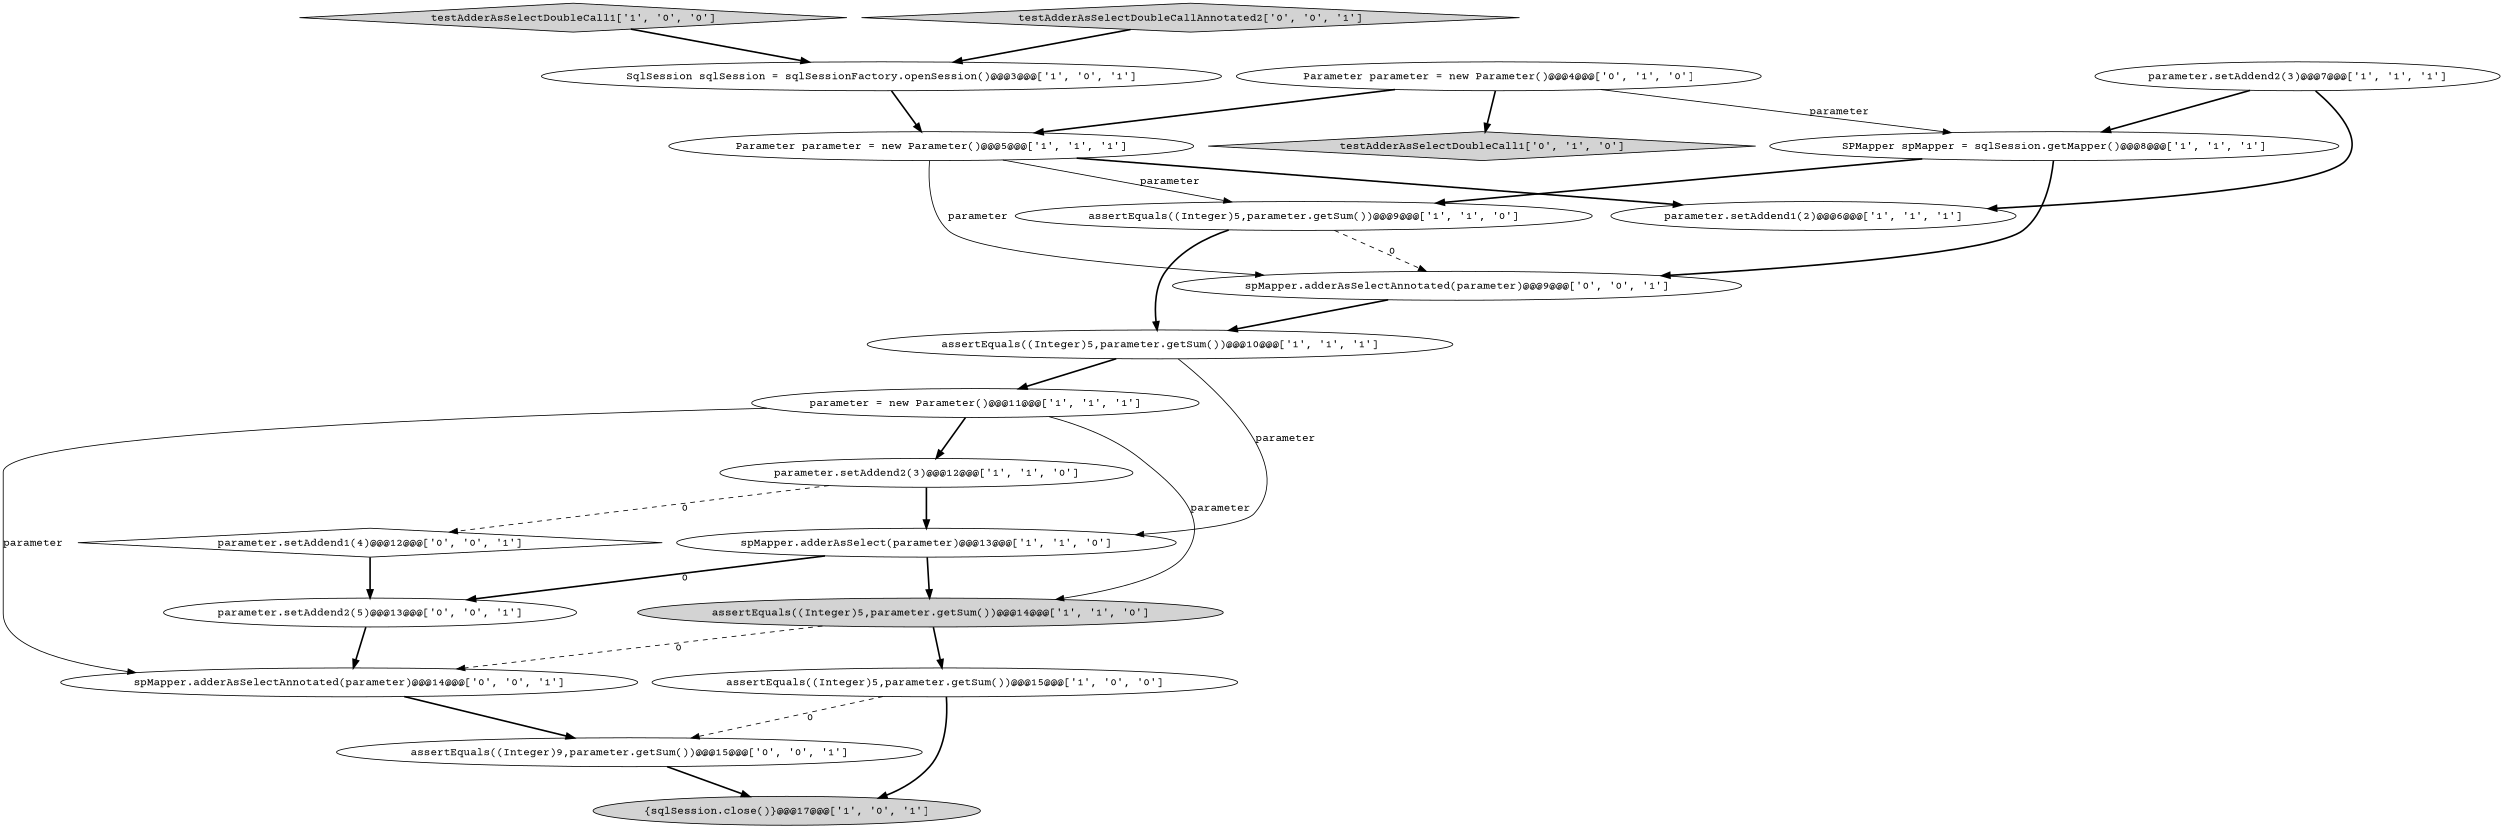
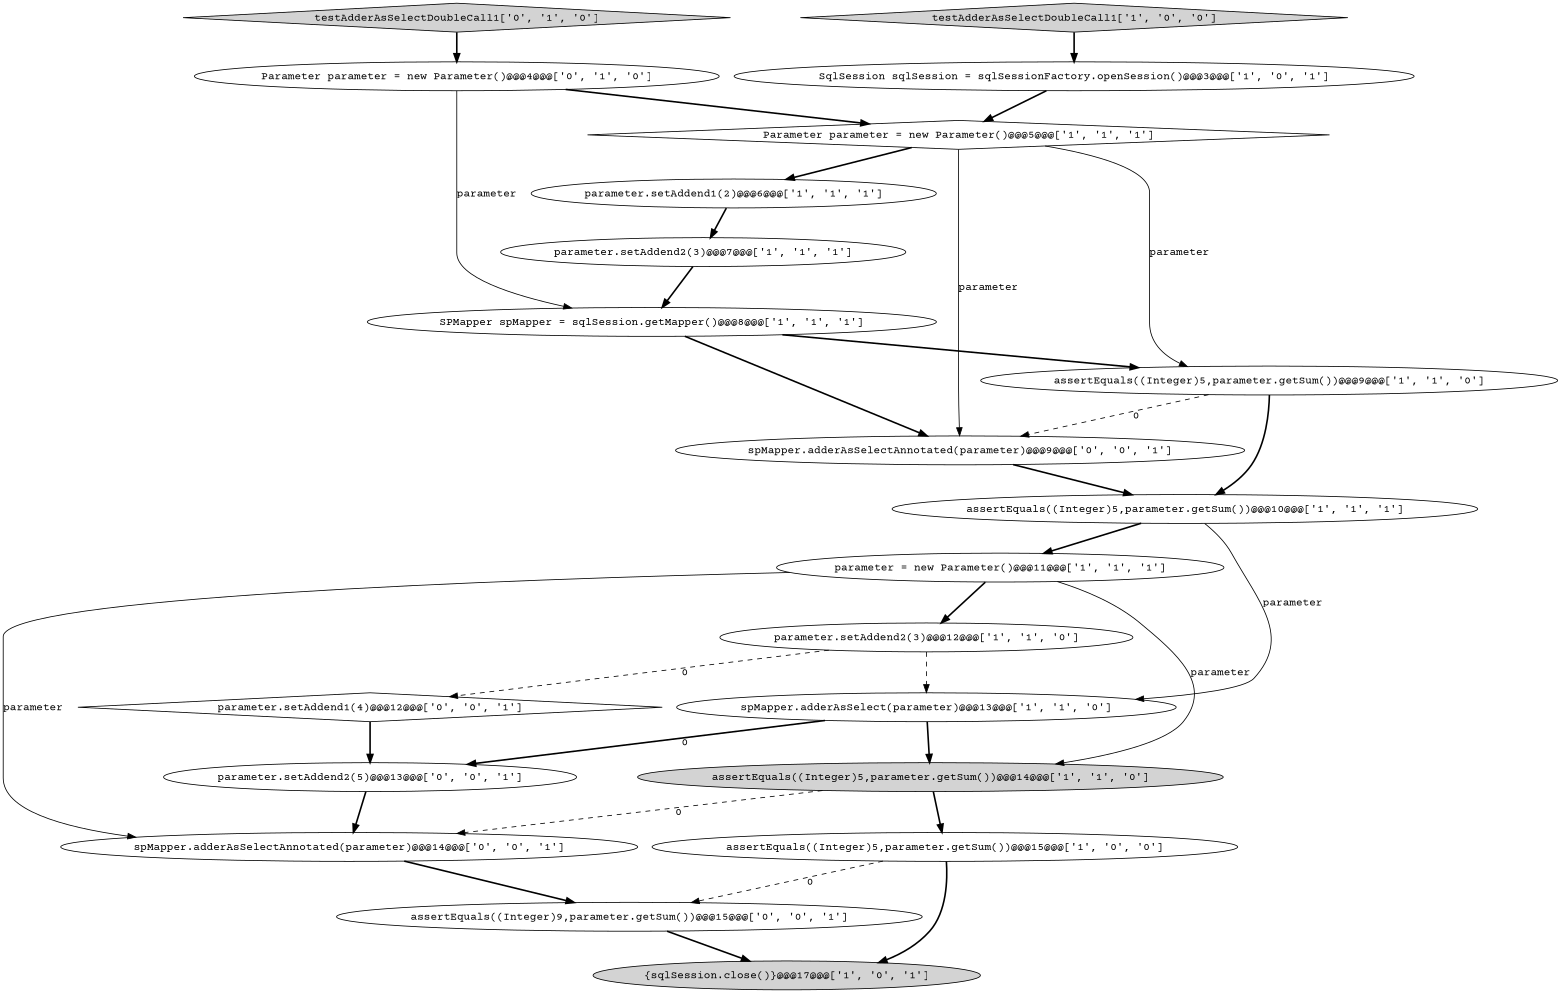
node "testAdderAsSelectDoubleCallAnnotated2['0', '0', '1']": removed
edge "Parameter parameter = new Parameter()@@@4@@@['0', '1', '0']" -> "testAdderAsSelectDoubleCall1['0', '1', '0']": reversed
node "Parameter parameter = new Parameter()@@@5@@@['1', '1', '1']": shape ellipse -> diamond
edge "parameter.setAddend2(3)@@@7@@@['1', '1', '1']" -> "parameter.setAddend1(2)@@@6@@@['1', '1', '1']": reversed
edge "parameter.setAddend2(3)@@@12@@@['1', '1', '0']" -> "spMapper.adderAsSelect(parameter)@@@13@@@['1', '1', '0']": style bold -> dashed
